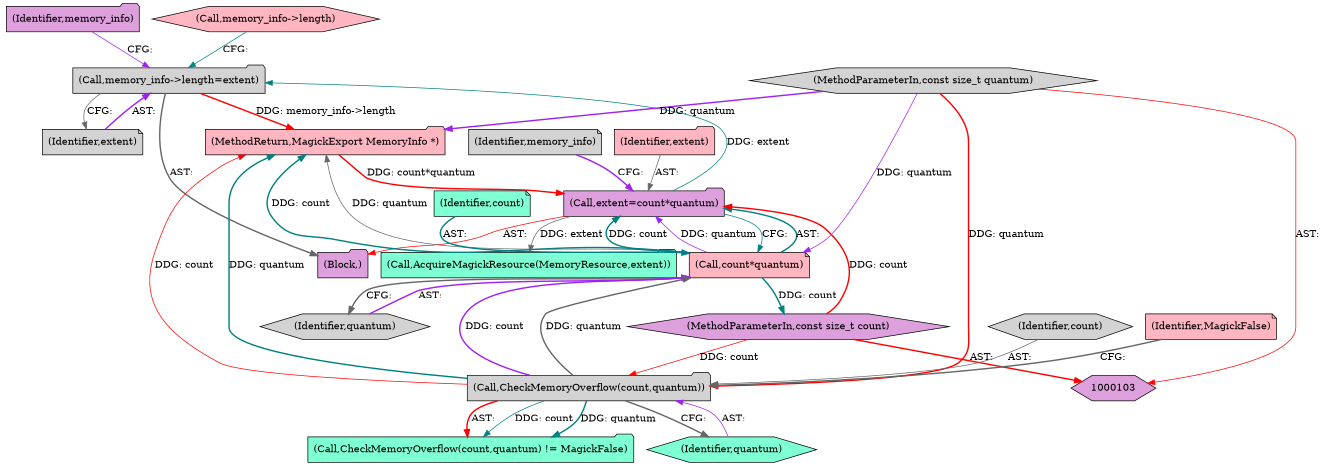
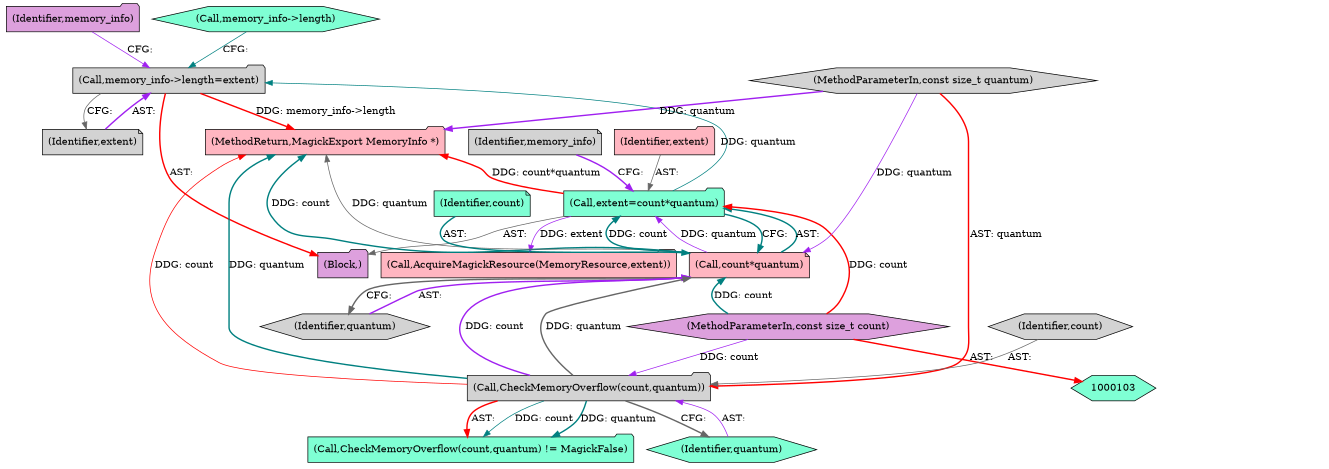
node "(Call,memory_info->length)": fillcolor lightpink -> aquamarine
edge "(Call,extent=count*quantum)" -> "(Call,memory_info->length=extent)": label "DDG: extent" -> "DDG: quantum"
edge "(MethodParameterIn,const size_t quantum)" -> "1000103": removed, label "AST:"
edge "(MethodReturn,MagickExport MemoryInfo *)" -> "(Call,extent=count*quantum)": reversed
edge "(Call,memory_info->length=extent)" -> "(Block,)": color gray40 -> red
node "(Call,extent=count*quantum)": fillcolor plum -> aquamarine
edge "(Call,extent=count*quantum)" -> "(Call,count*quantum)": style solid -> bold
edge "(Call,extent=count*quantum)" -> "(Call,AcquireMagickResource(MemoryResource,extent))": color gray40 -> purple
edge "(MethodParameterIn,const size_t quantum)" -> "(Call,CheckMemoryOverflow(count,quantum))": label "DDG: quantum" -> "AST: quantum"
edge "(Call,extent=count*quantum)" -> "(Block,)": color red -> gray40
node "(Call,AcquireMagickResource(MemoryResource,extent))": fillcolor aquamarine -> lightpink
edge "(Call,count*quantum)" -> "(MethodParameterIn,const size_t count)": reversed
node "(Identifier,MagickFalse)": removed
edge "(MethodParameterIn,const size_t count)" -> "(Call,CheckMemoryOverflow(count,quantum))": color red -> purple
node "1000103": fillcolor plum -> aquamarine
